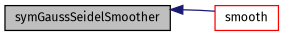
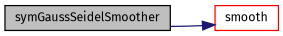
edge "smooth" -> "symGaussSeidelSmoother": reversed
